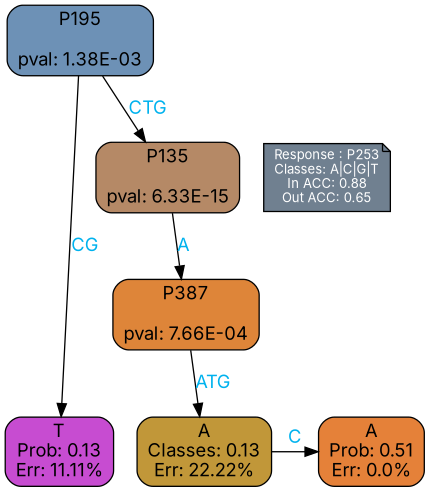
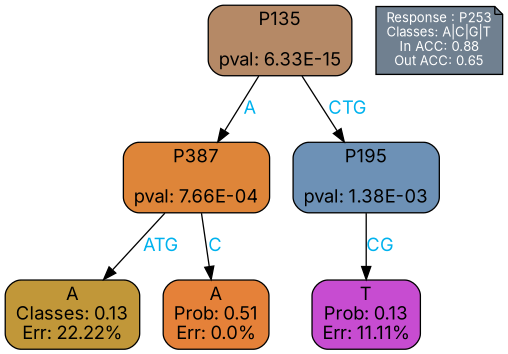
edge "P195 pval: 1.38E-03" -> "P135 pval: 6.33E-15": reversed
edge "A Classes: 0.13 Err: 22.22%" -> "A Prob: 0.51 Err: 0.0%": now "P387 pval: 7.66E-04" -> "A Prob: 0.51 Err: 0.0%"
